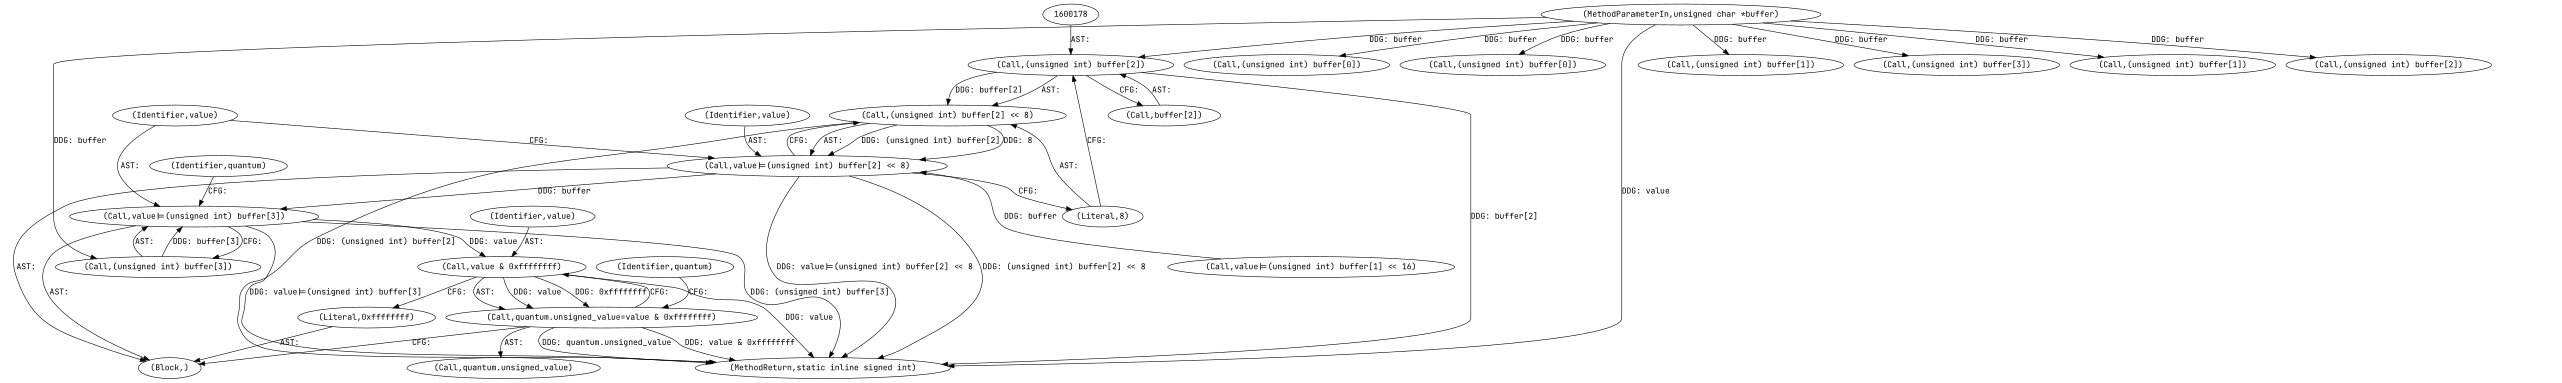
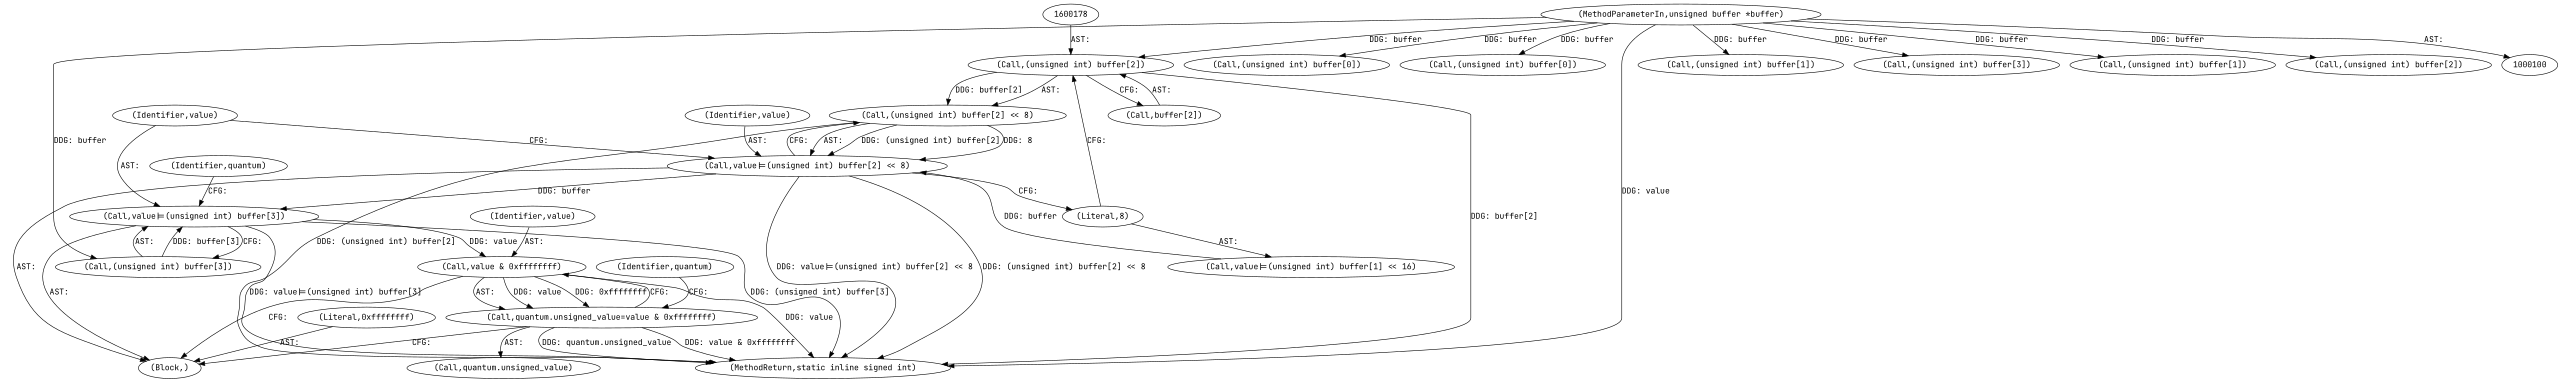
node "(MethodParameterIn,unsigned char *buffer)": label "(MethodParameterIn,unsigned char *buffer)" -> "(MethodParameterIn,unsigned buffer *buffer)"
node "1000100": added
edge "(Literal,8)" -> "(Call,(unsigned int) buffer[2] << 8)": now "(Literal,8)" -> "(Call,value|=(unsigned int) buffer[1] << 16)"
edge "(Call,value & 0xffffffff)" -> "(Literal,0xffffffff)": now "(Call,value & 0xffffffff)" -> "(Block,)"
